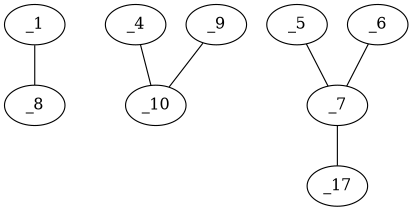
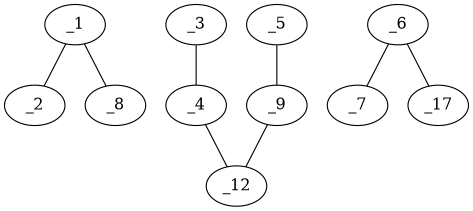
node "_3": added
edge "_5" -- "_7": now "_5" -- "_9"
node "_2": added
node "_10": label "_10" -> "_12"
edge "_7" -- "_17": now "_6" -- "_17"
